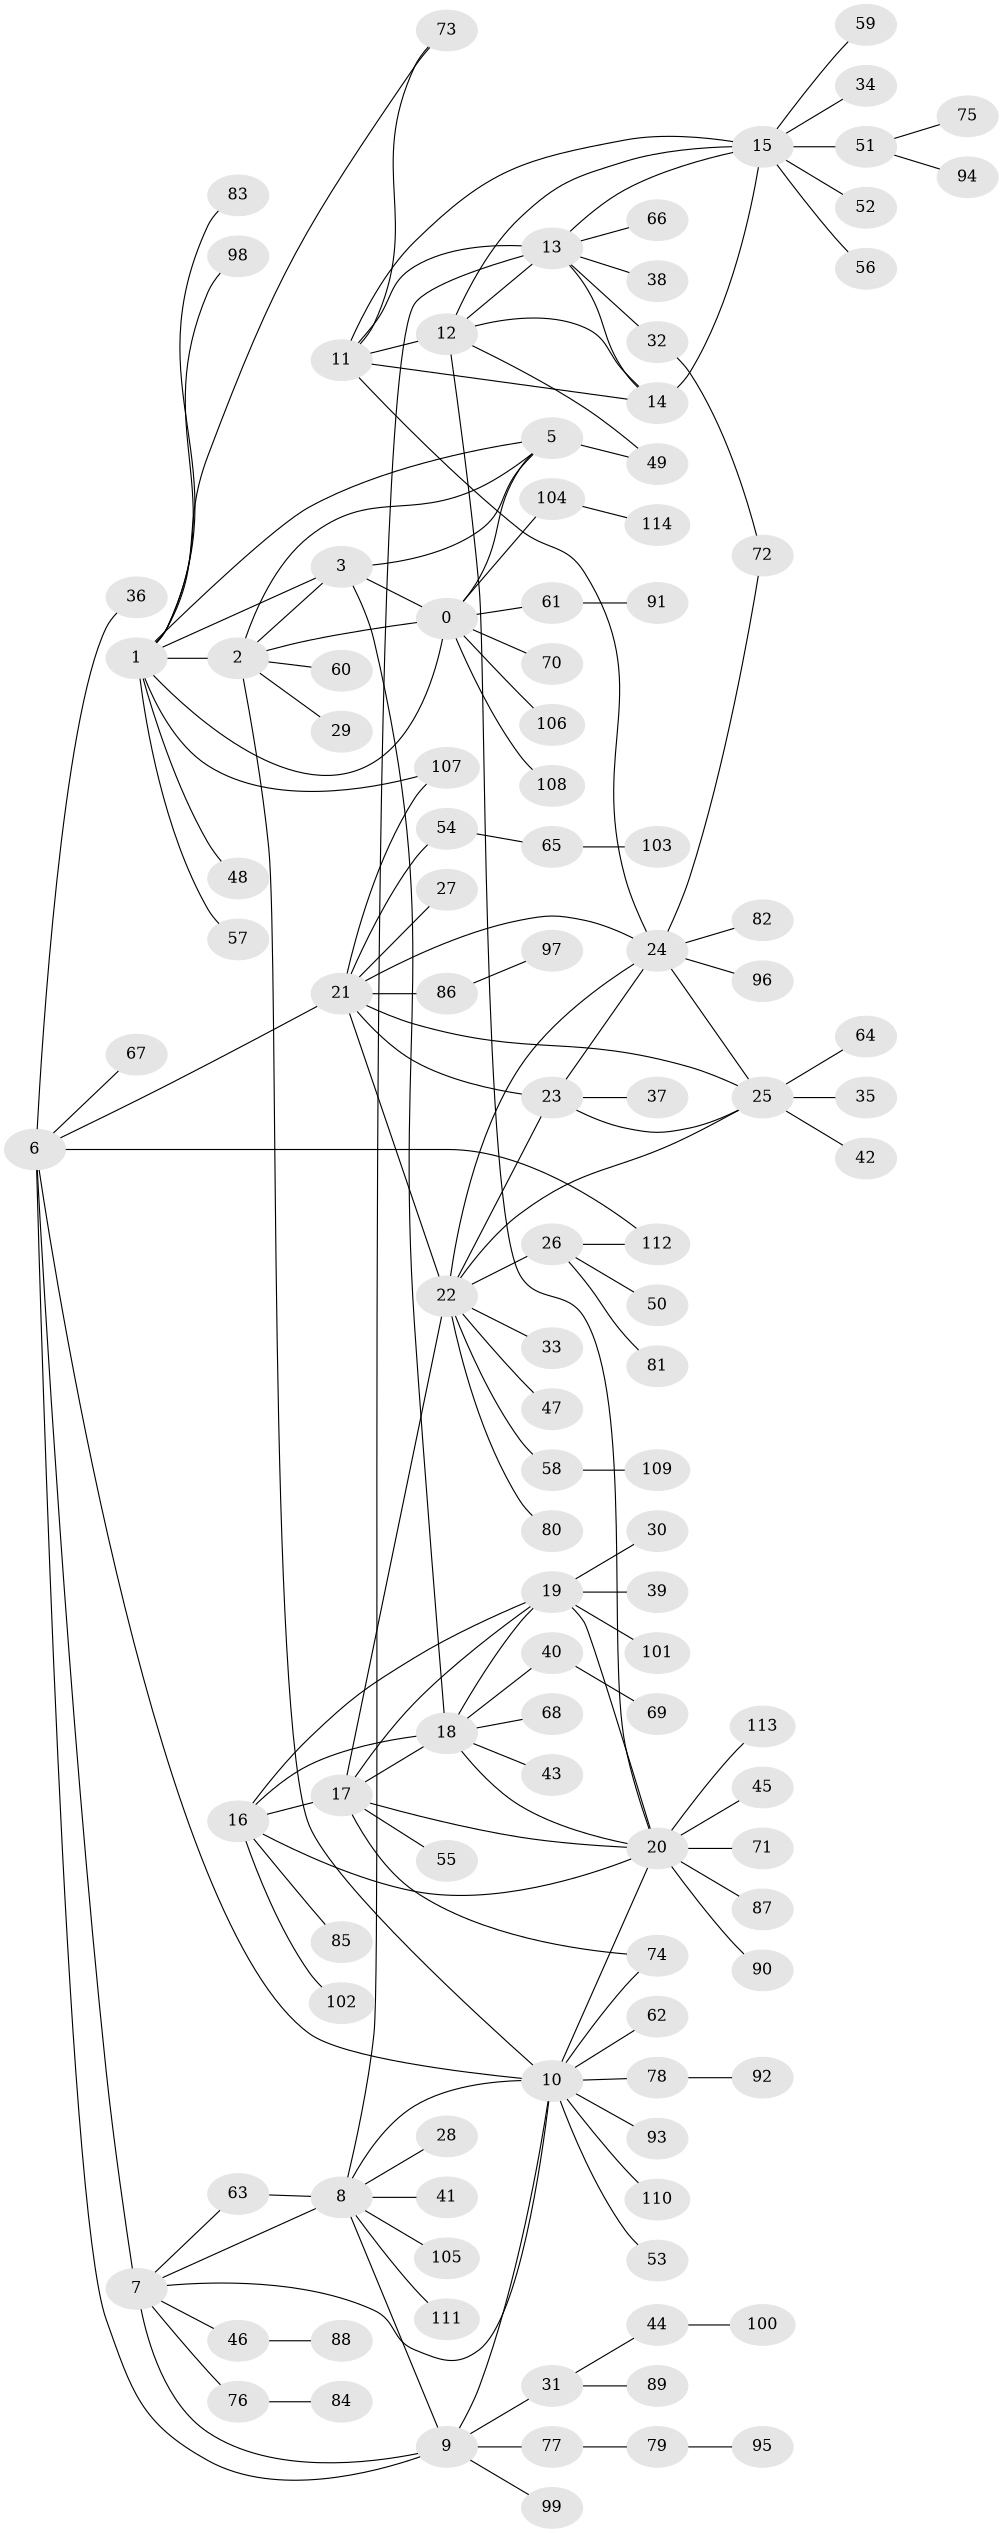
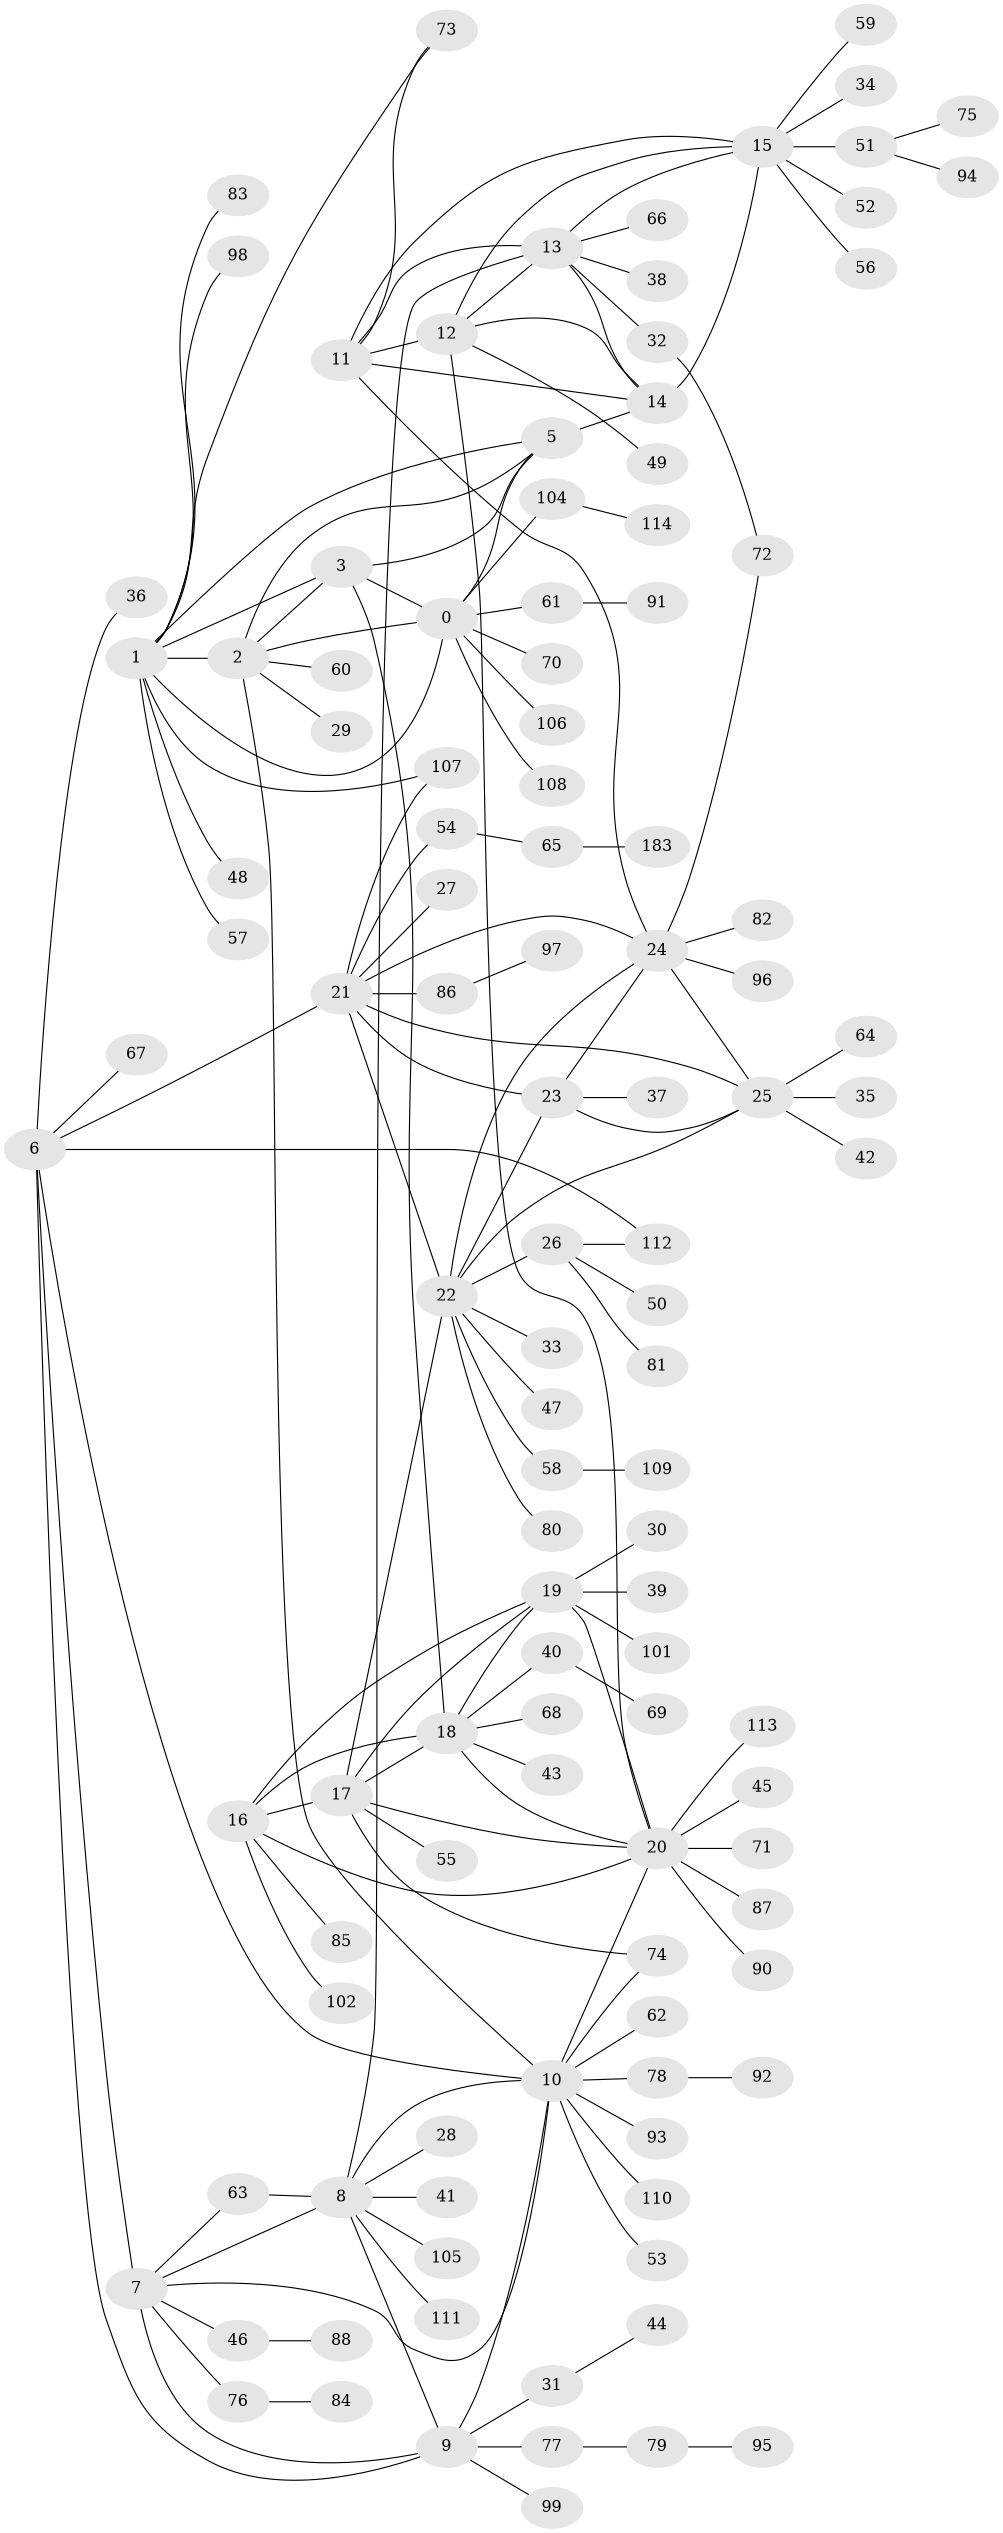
edge "5" -- "49": now "5" -- "14"
node "103": label "103" -> "183"
node "100": removed
node "89": removed
